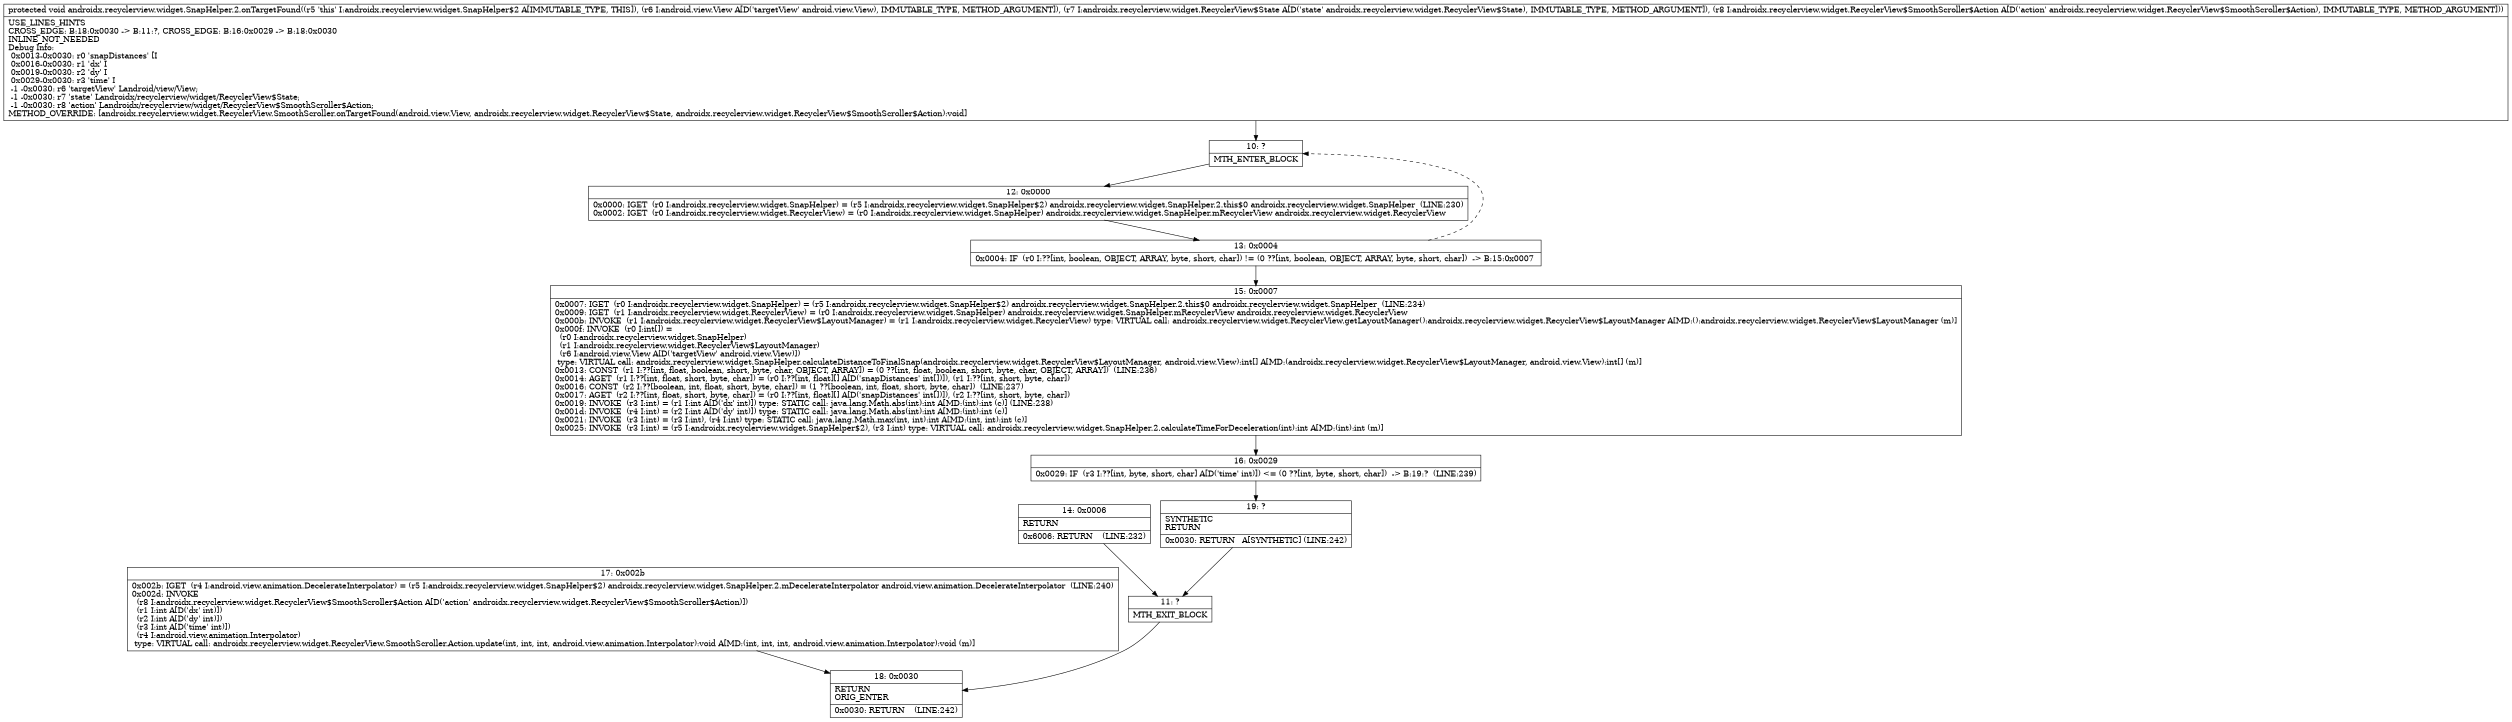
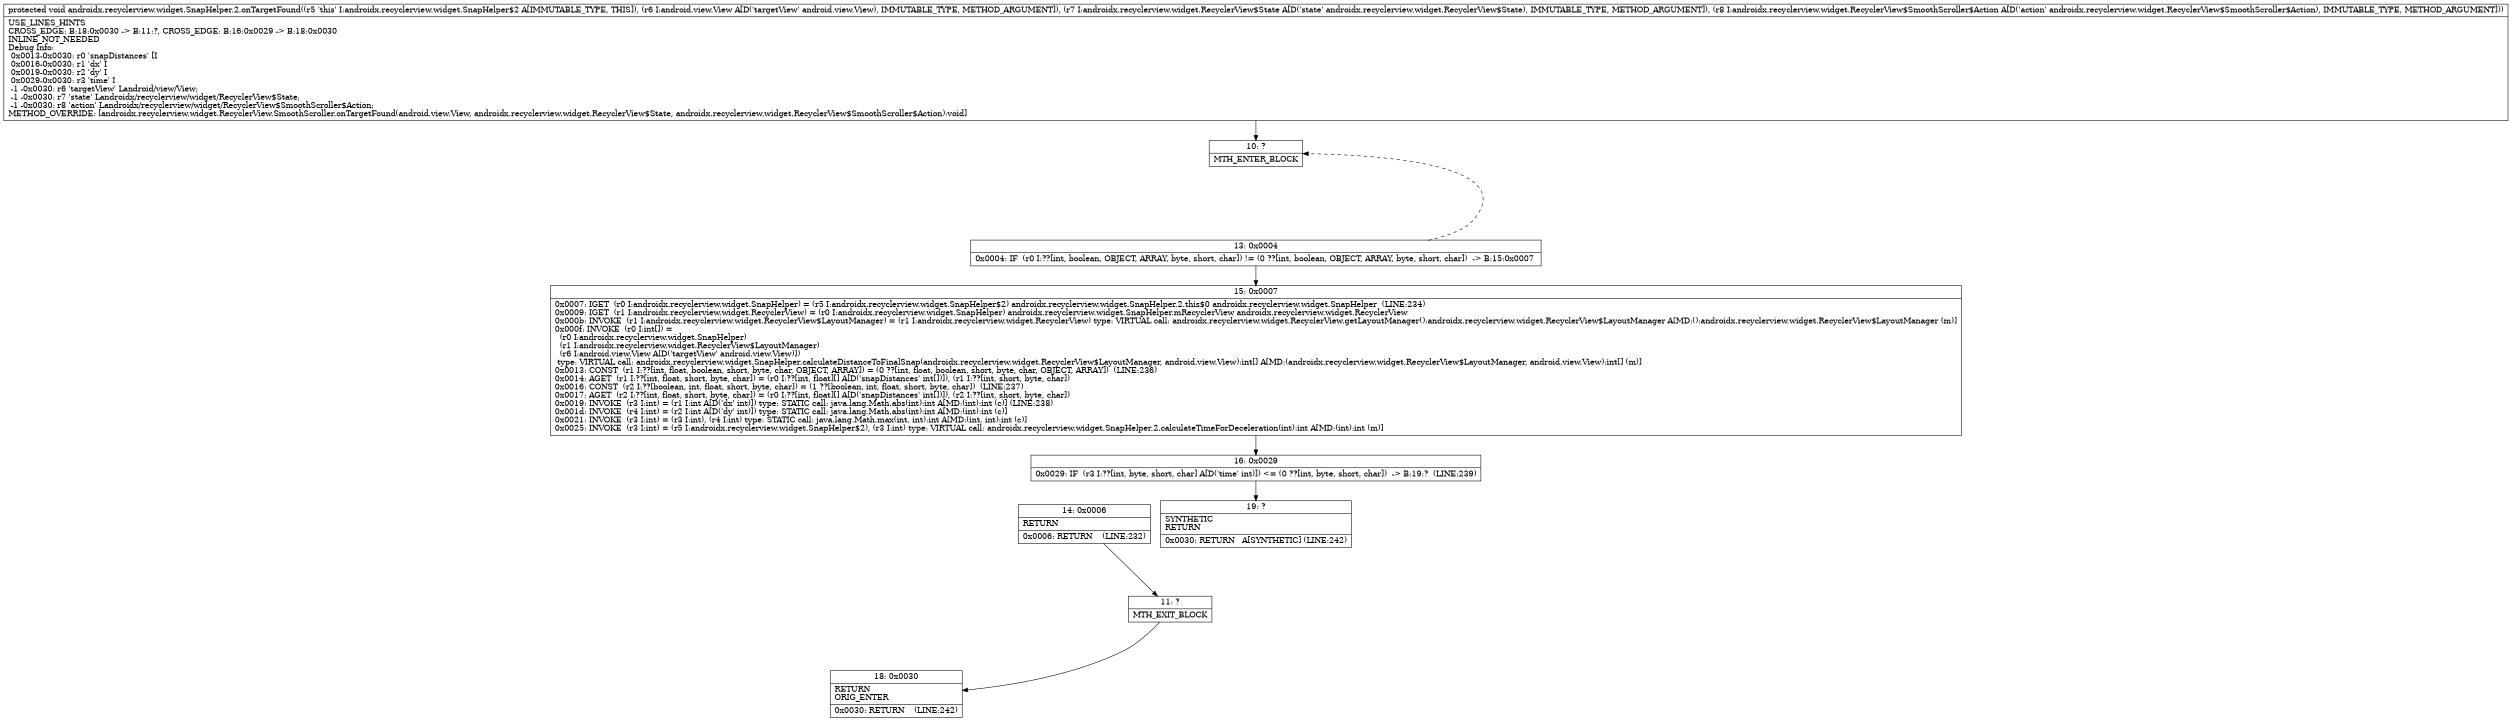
node "12: 0x0000": removed
node "14: 0x0006": text "0x6006: RETURN    (LINE:232)" -> "0x0006: RETURN    (LINE:232)"
edge "19: ?" -> "11: ?": removed
node "17: 0x002b": removed
